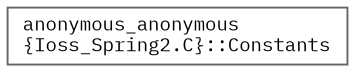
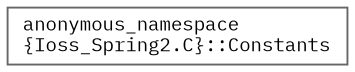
node "anonymous_anonymous {Ioss_Spring2.C}::Constants": label "anonymous_anonymous {Ioss_Spring2.C}::Constants" -> "anonymous_namespace {Ioss_Spring2.C}::Constants"
